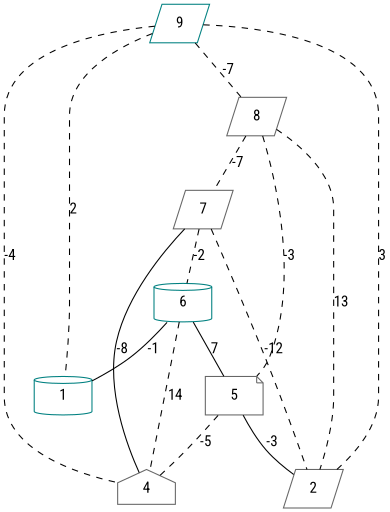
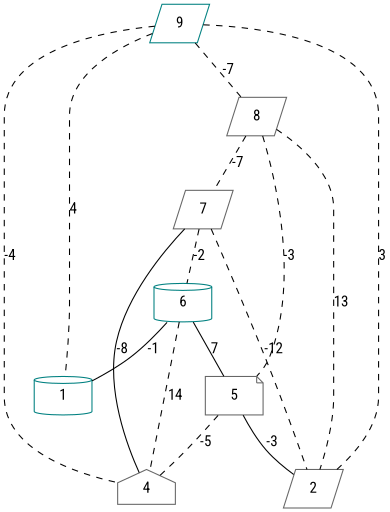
edge "9" -- "1": label "2" -> "4"
